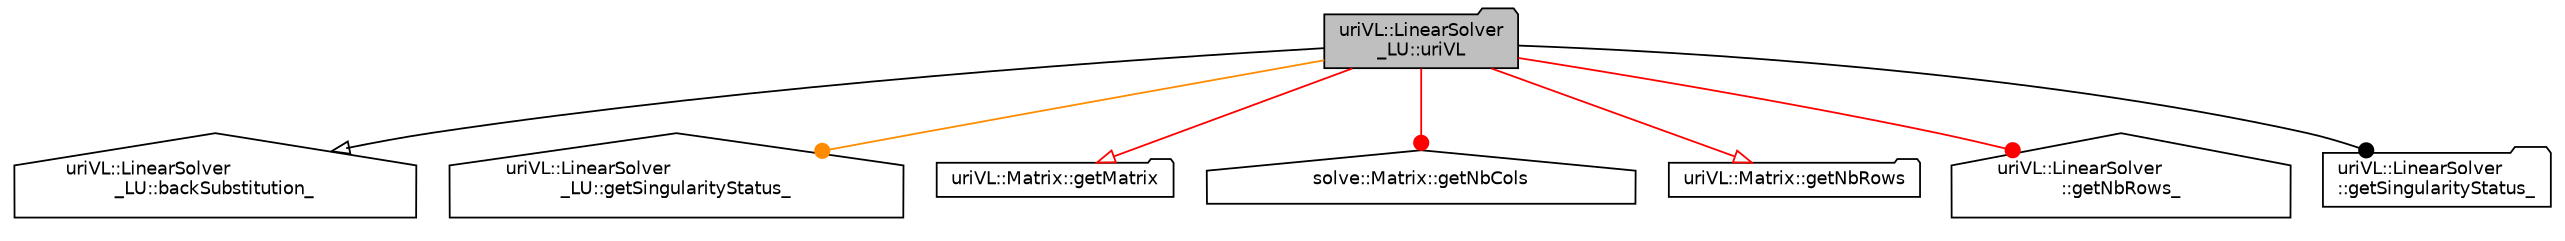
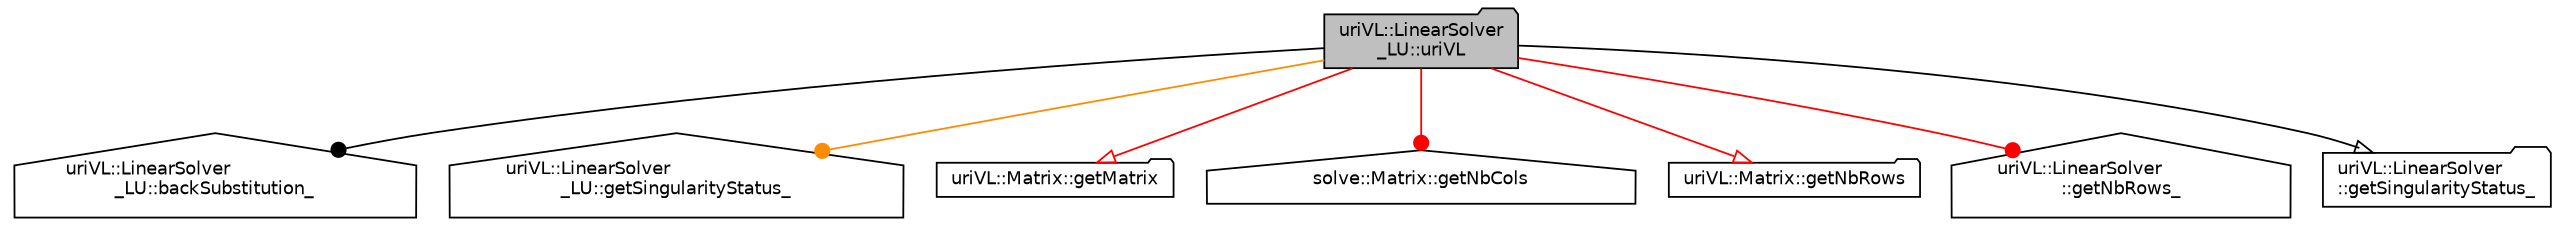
edge "uriVL::LinearSolver _LU::uriVL" -> "uriVL::LinearSolver ::getSingularityStatus_": arrowhead dot -> onormal
edge "uriVL::LinearSolver _LU::uriVL" -> "uriVL::LinearSolver _LU::backSubstitution_": arrowhead onormal -> dot
